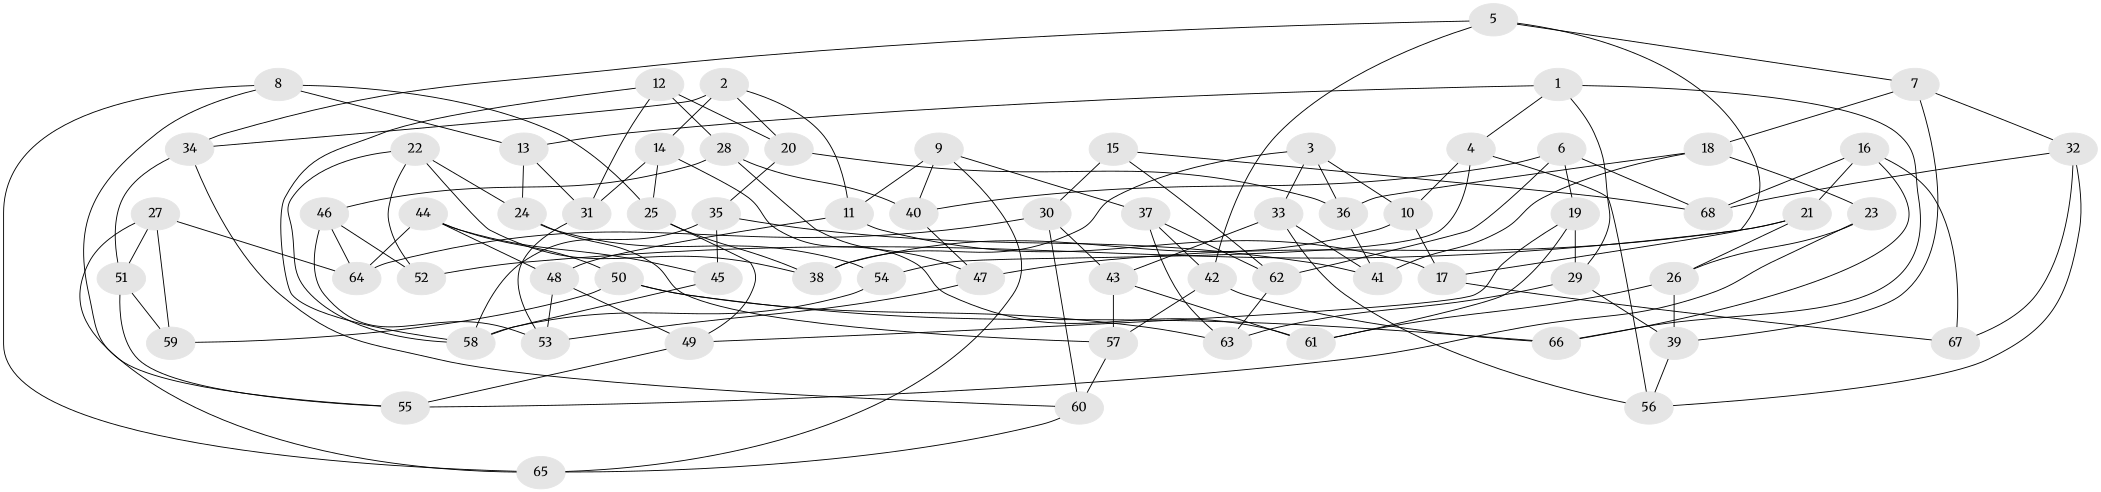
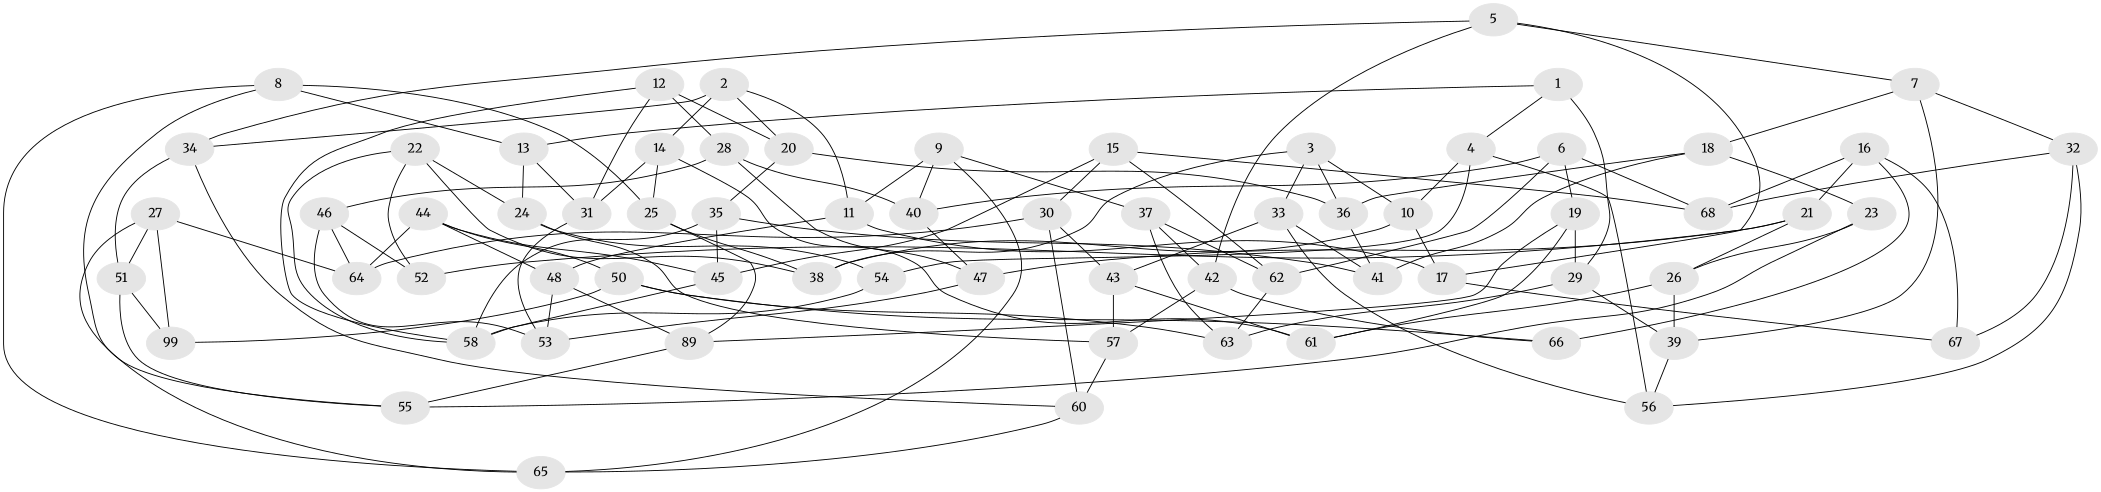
edge "1" -- "66": removed
edge "15" -- "45": added
node "59": label "59" -> "99"
node "49": label "49" -> "89"
